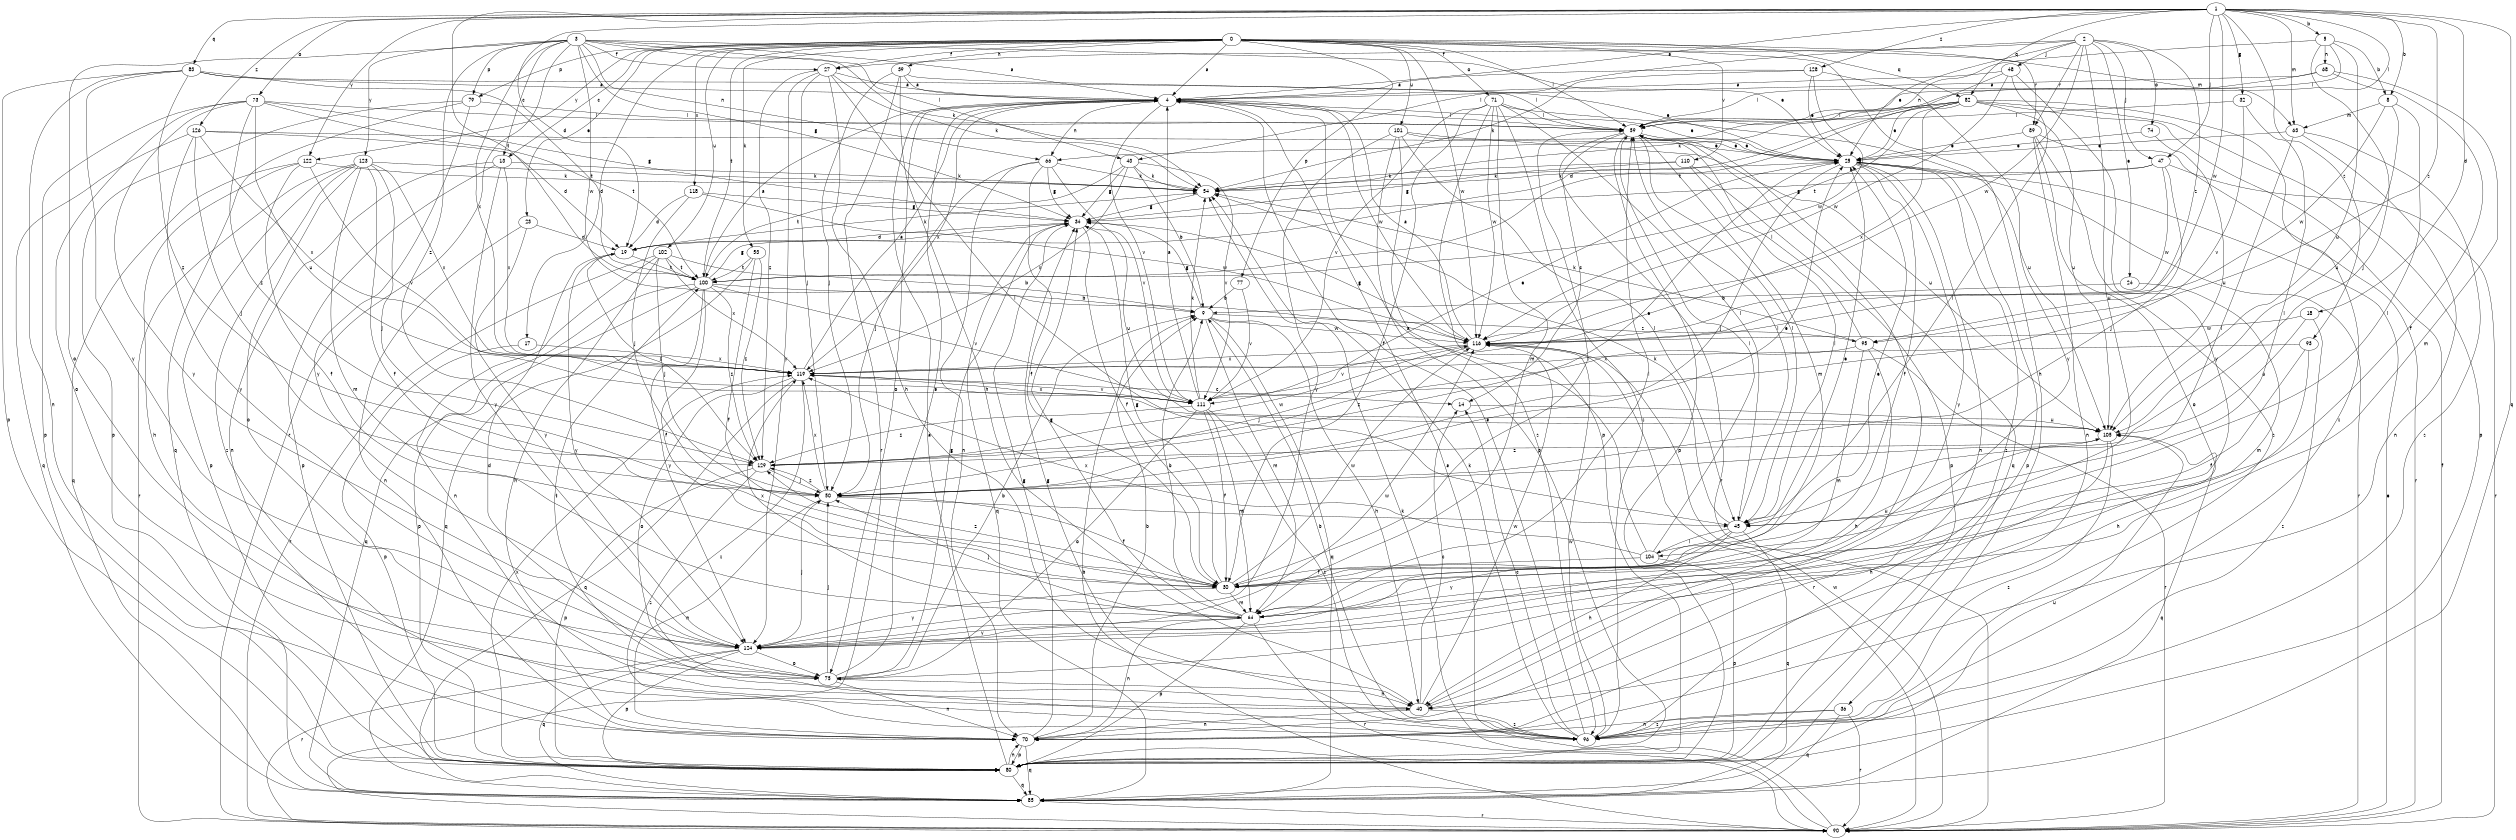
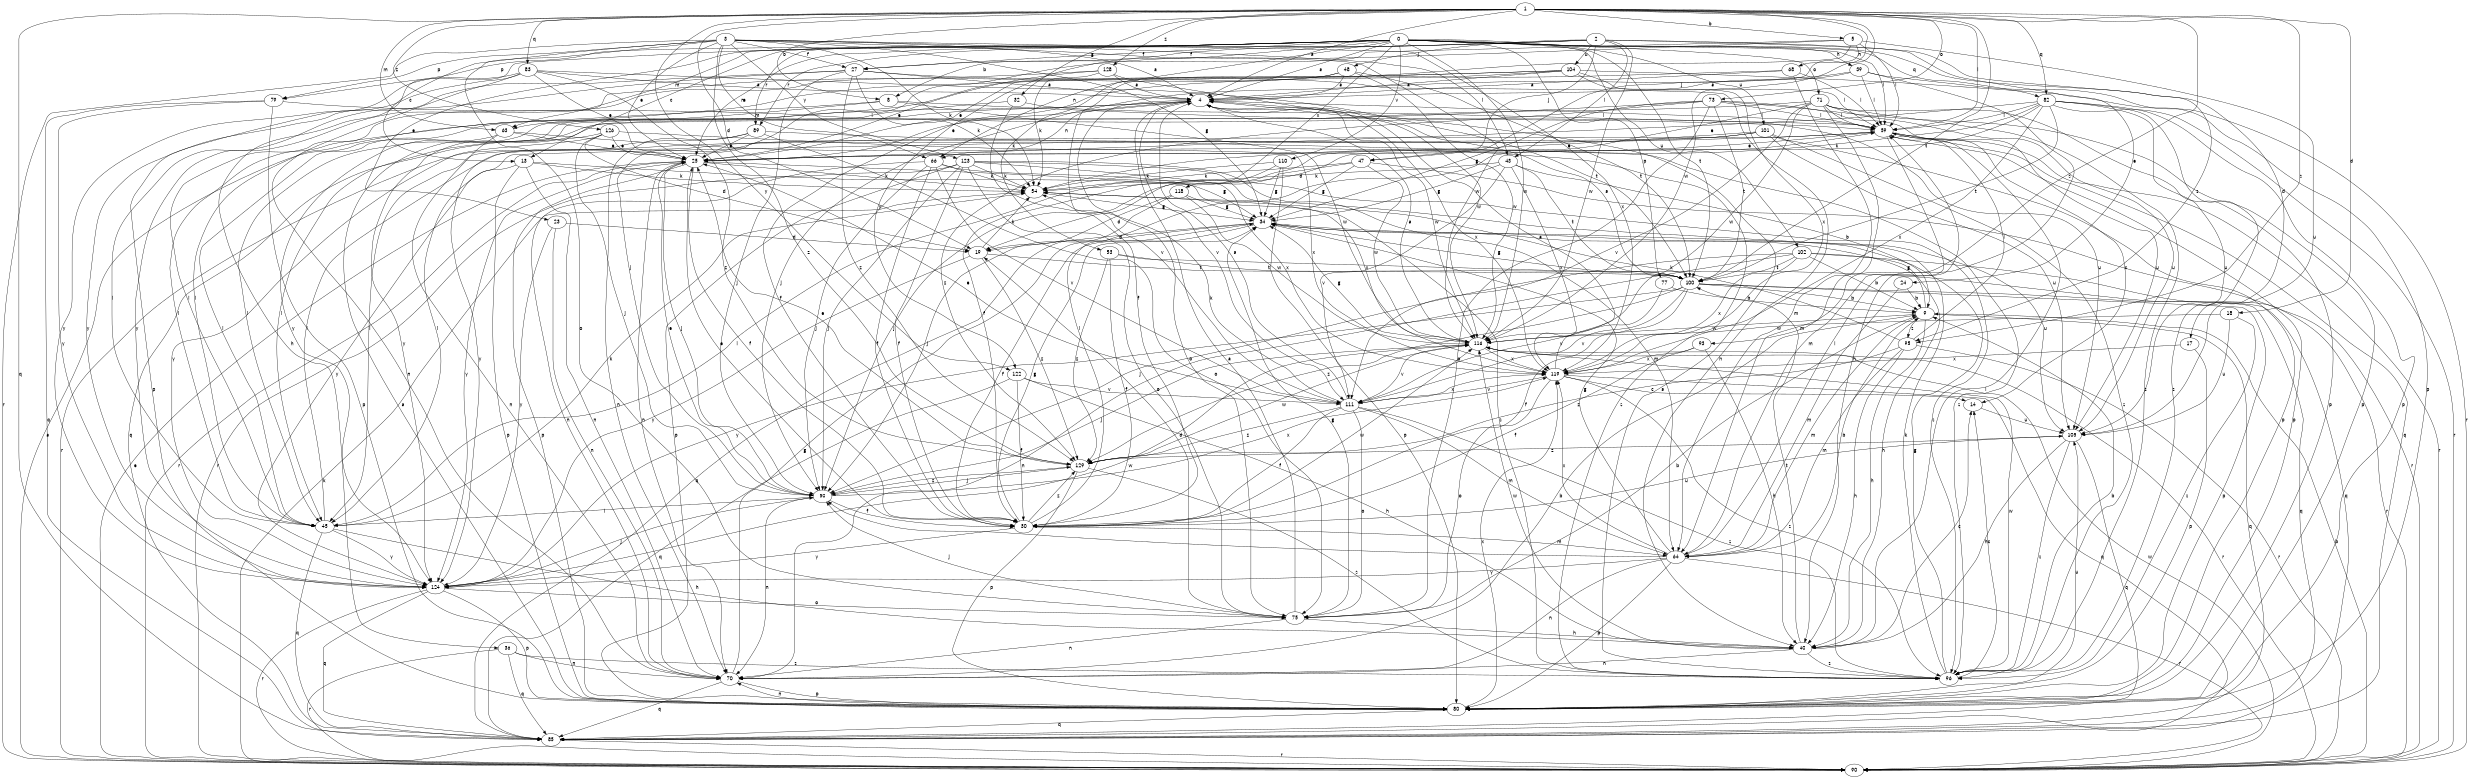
node "74": removed
edge "122" -> "54": removed, label "k"
edge "82" -> "90": label "f" -> "r"
edge "45" -> "104": reversed
